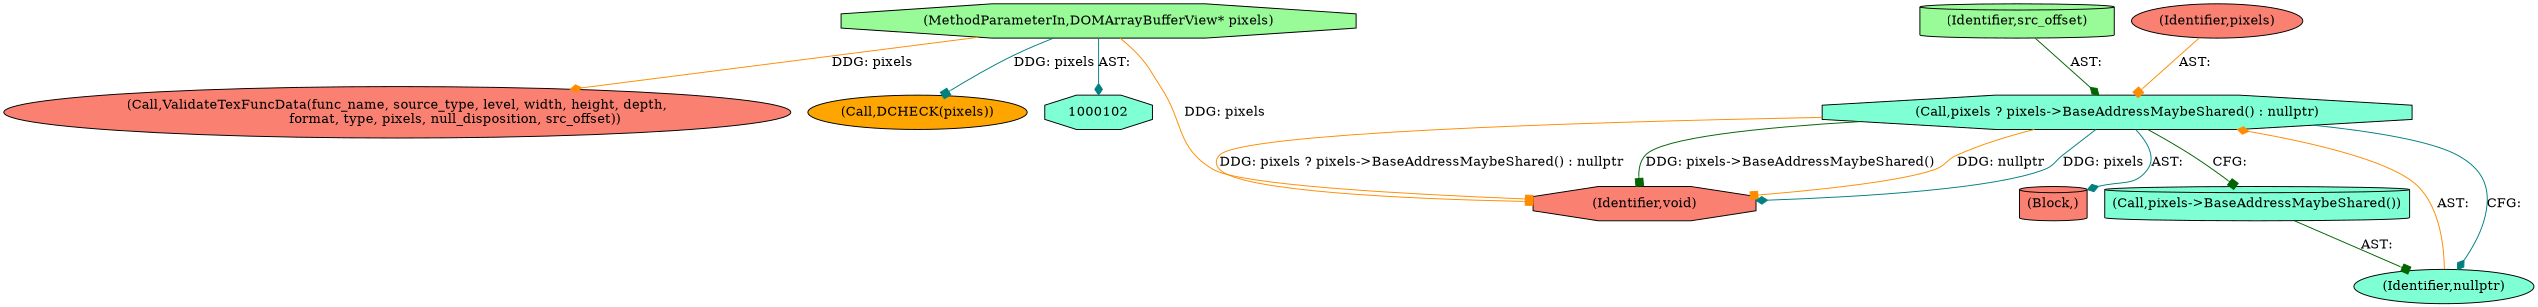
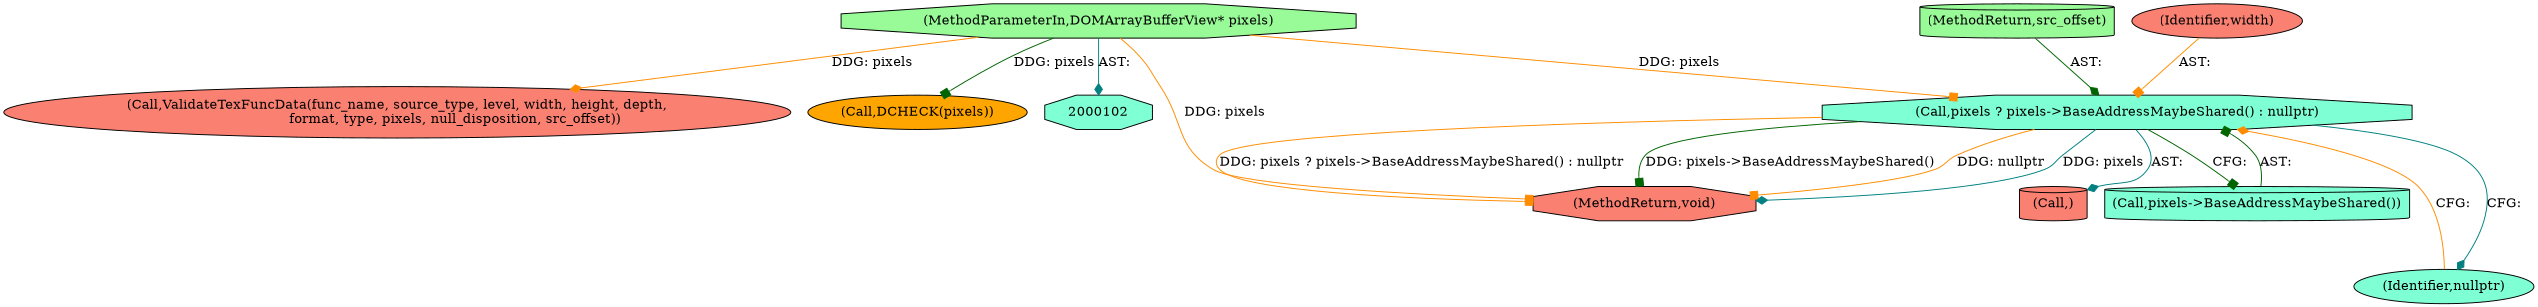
node "(Identifier,src_offset)": label "(Identifier,src_offset)" -> "(MethodReturn,src_offset)"
node "(Identifier,pixels)": label "(Identifier,pixels)" -> "(Identifier,width)"
edge "(MethodParameterIn,DOMArrayBufferView* pixels)" -> "(Call,DCHECK(pixels))": color teal -> darkgreen
edge "(MethodParameterIn,DOMArrayBufferView* pixels)" -> "(Call,pixels ? pixels->BaseAddressMaybeShared() : nullptr)": added, label "DDG: pixels"
node "1000102": label "1000102" -> "2000102"
node "(Identifier,void)": label "(Identifier,void)" -> "(MethodReturn,void)"
node "(Block,)": label "(Block,)" -> "(Call,)"
edge "(Identifier,nullptr)" -> "(Call,pixels ? pixels->BaseAddressMaybeShared() : nullptr)": label "AST: " -> "CFG: "
edge "(Call,pixels->BaseAddressMaybeShared())" -> "(Identifier,nullptr)": now "(Call,pixels->BaseAddressMaybeShared())" -> "(Call,pixels ? pixels->BaseAddressMaybeShared() : nullptr)"
